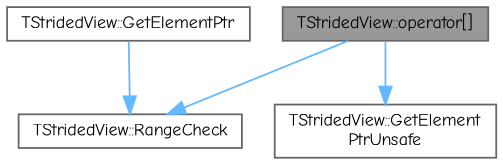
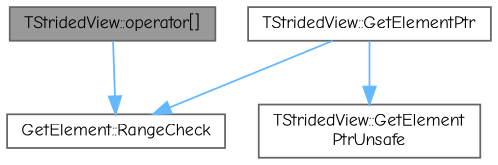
edge "TStridedView::operator[]" -> "TStridedView::GetElement PtrUnsafe": now "TStridedView::GetElementPtr" -> "TStridedView::GetElement PtrUnsafe"
node "TStridedView::RangeCheck": label "TStridedView::RangeCheck" -> "GetElement::RangeCheck"
